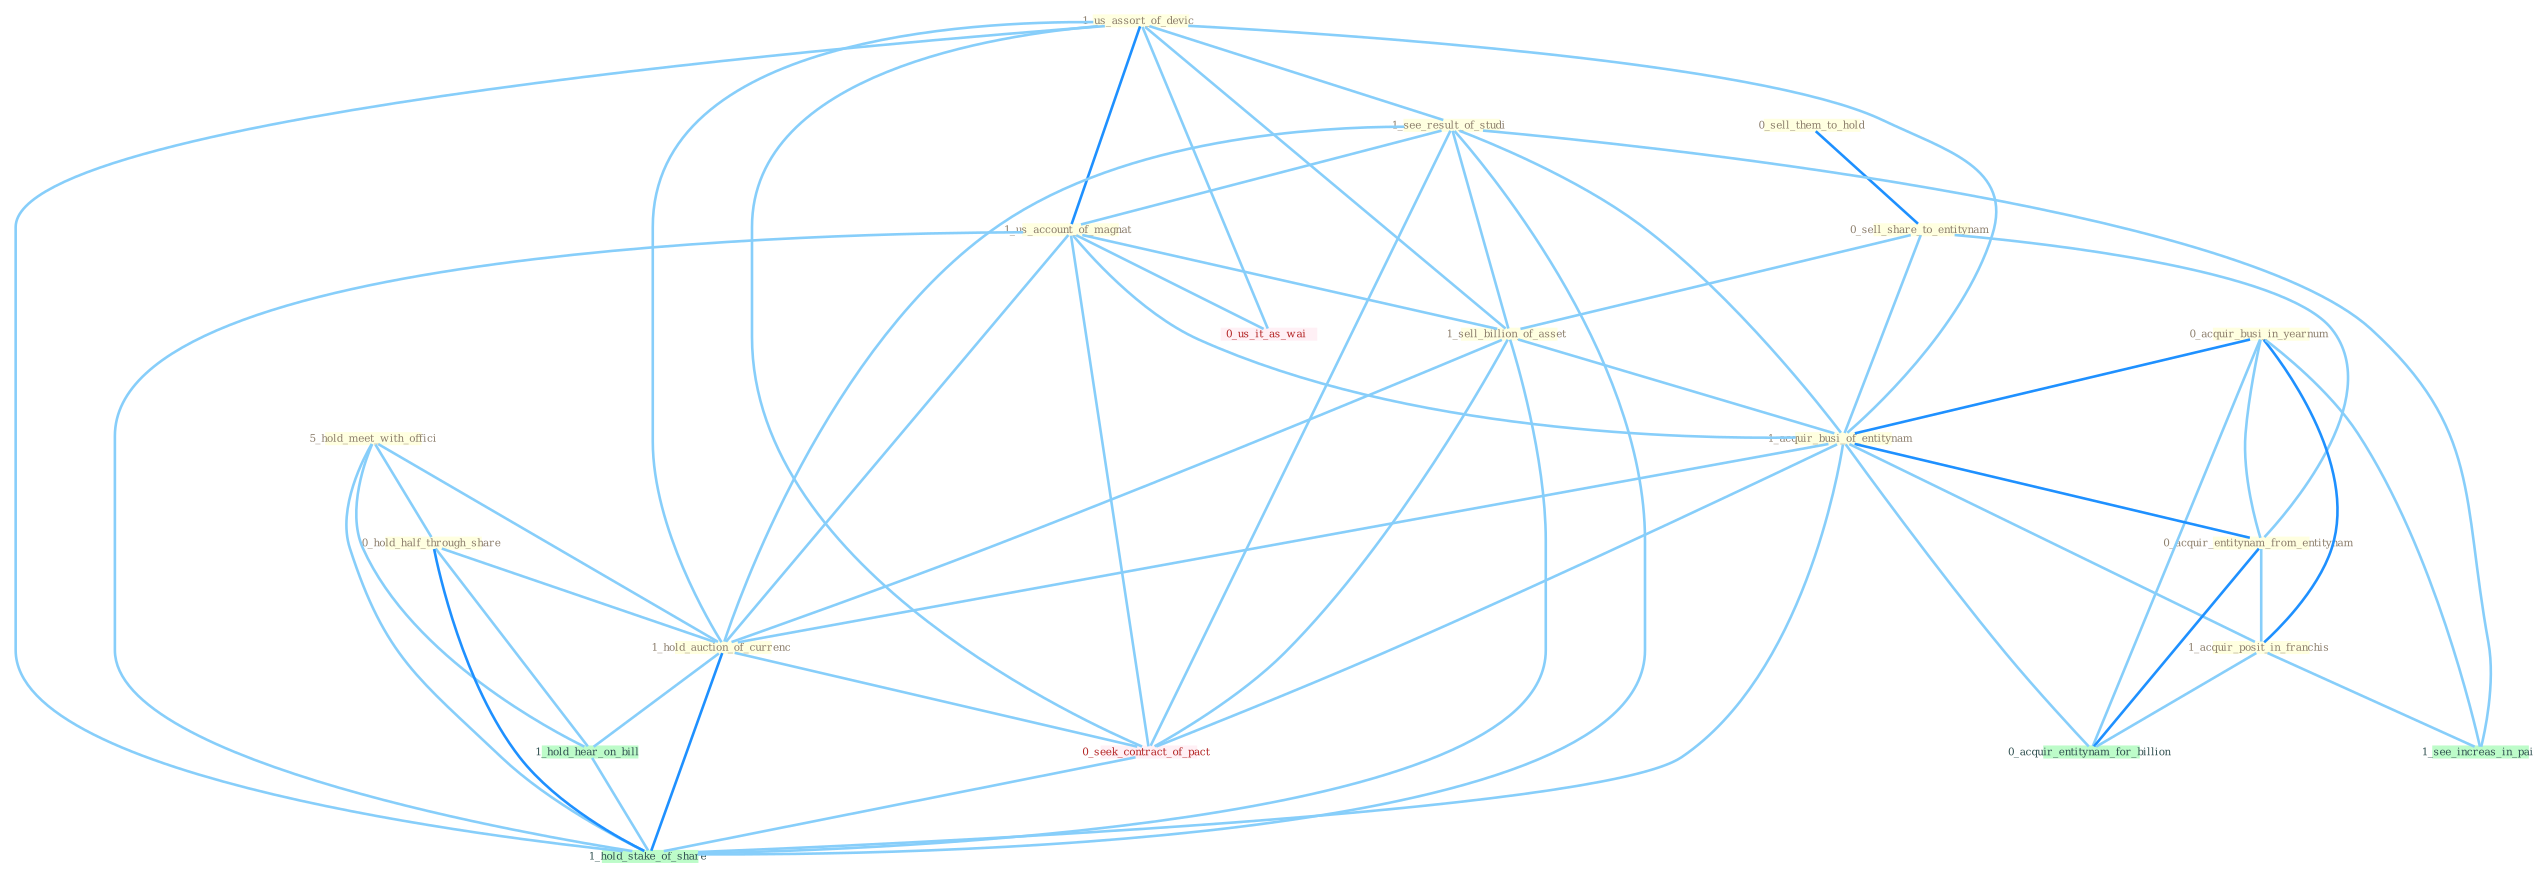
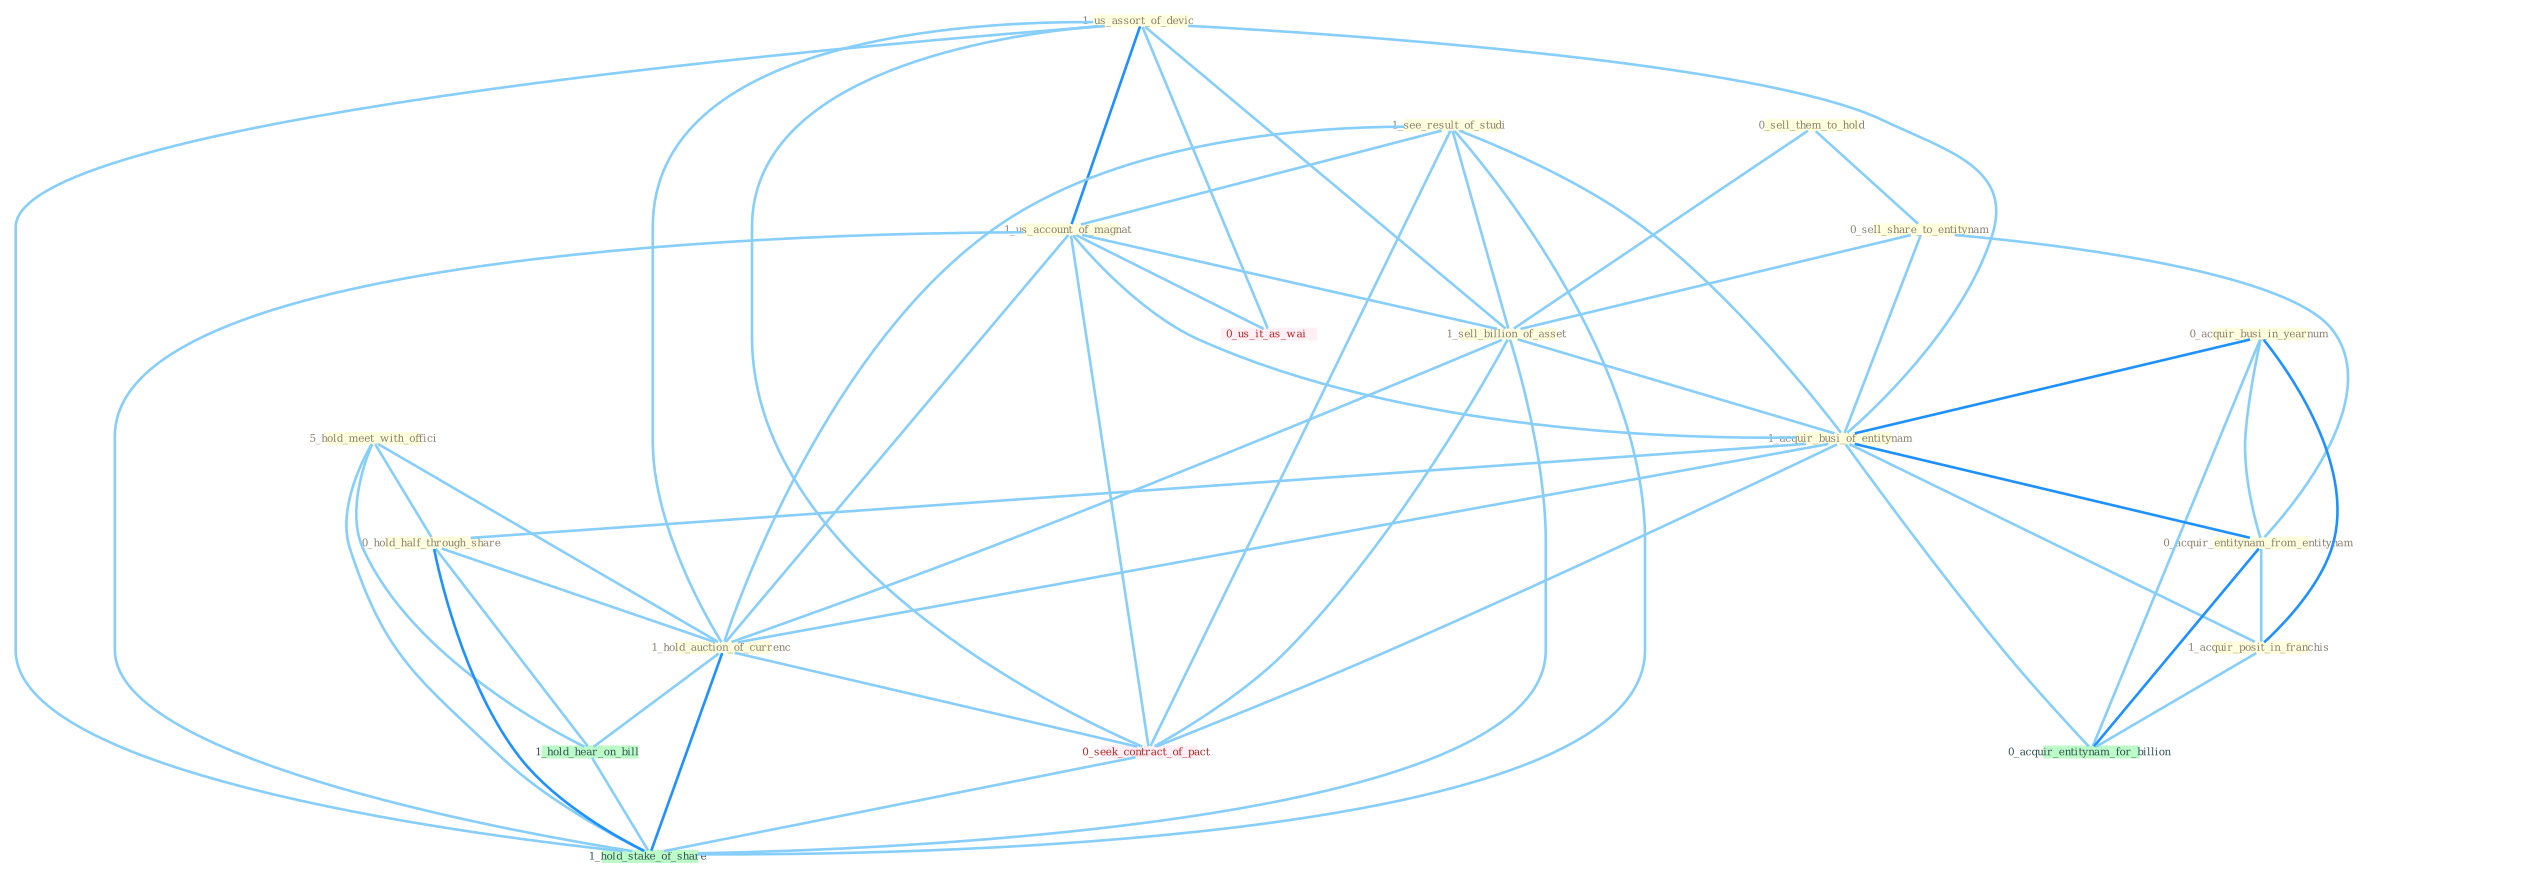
edge "1_us_assort_of_devic" -- "1_see_result_of_studi": removed
edge "0_sell_them_to_hold" -- "0_sell_share_to_entitynam": color #1e90ff -> #87cefa
edge "0_sell_them_to_hold" -- "1_sell_billion_of_asset": added
node "1_see_increas_in_pai": removed
edge "1_acquir_busi_of_entitynam" -- "1_hold_stake_of_share": now "1_acquir_busi_of_entitynam" -- "0_hold_half_through_share"
